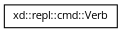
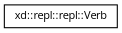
node "xd::repl::cmd::Verb": label "xd::repl::cmd::Verb" -> "xd::repl::repl::Verb"
